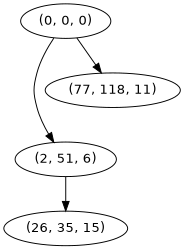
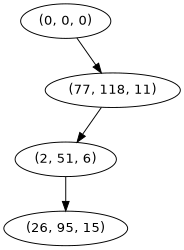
edge "(0, 0, 0)" -> "(2, 51, 6)": now "(77, 118, 11)" -> "(2, 51, 6)"
node "(26, 35, 15)": label "(26, 35, 15)" -> "(26, 95, 15)"
